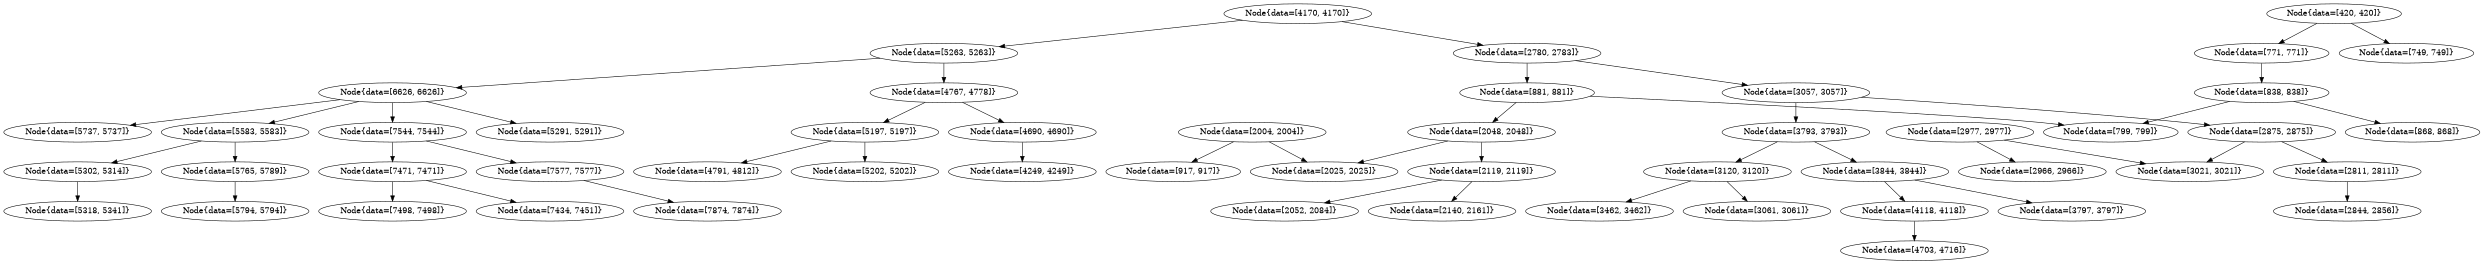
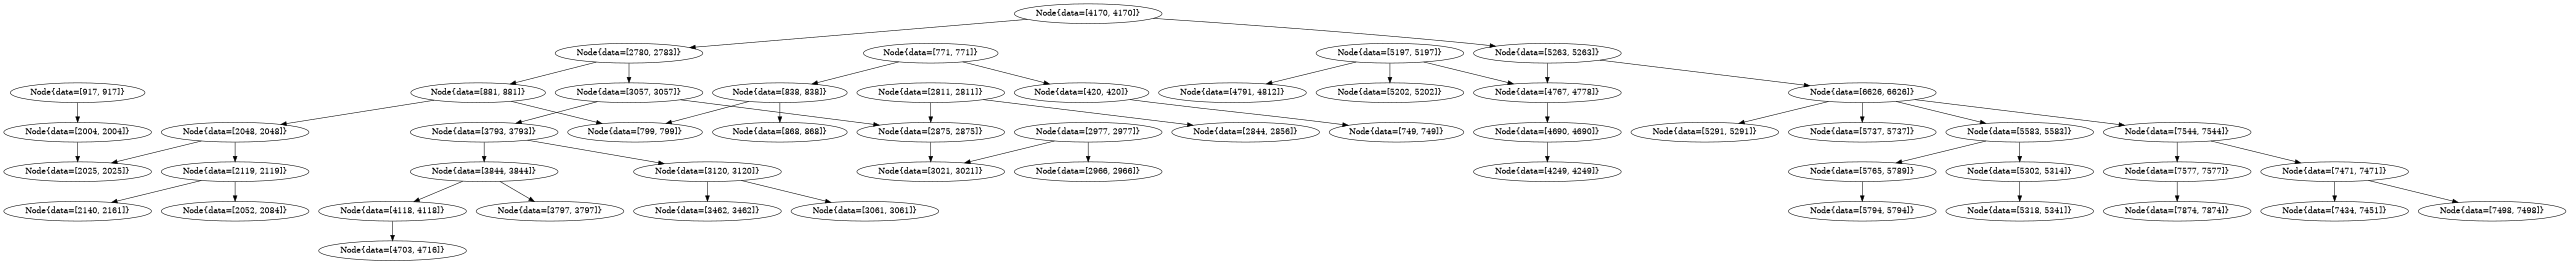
edge "Node{data=[420, 420]}" -> "Node{data=[771, 771]}": reversed
edge "Node{data=[4767, 4778]}" -> "Node{data=[5197, 5197]}": reversed
edge "Node{data=[2004, 2004]}" -> "Node{data=[917, 917]}": reversed
edge "Node{data=[2875, 2875]}" -> "Node{data=[2811, 2811]}": reversed
